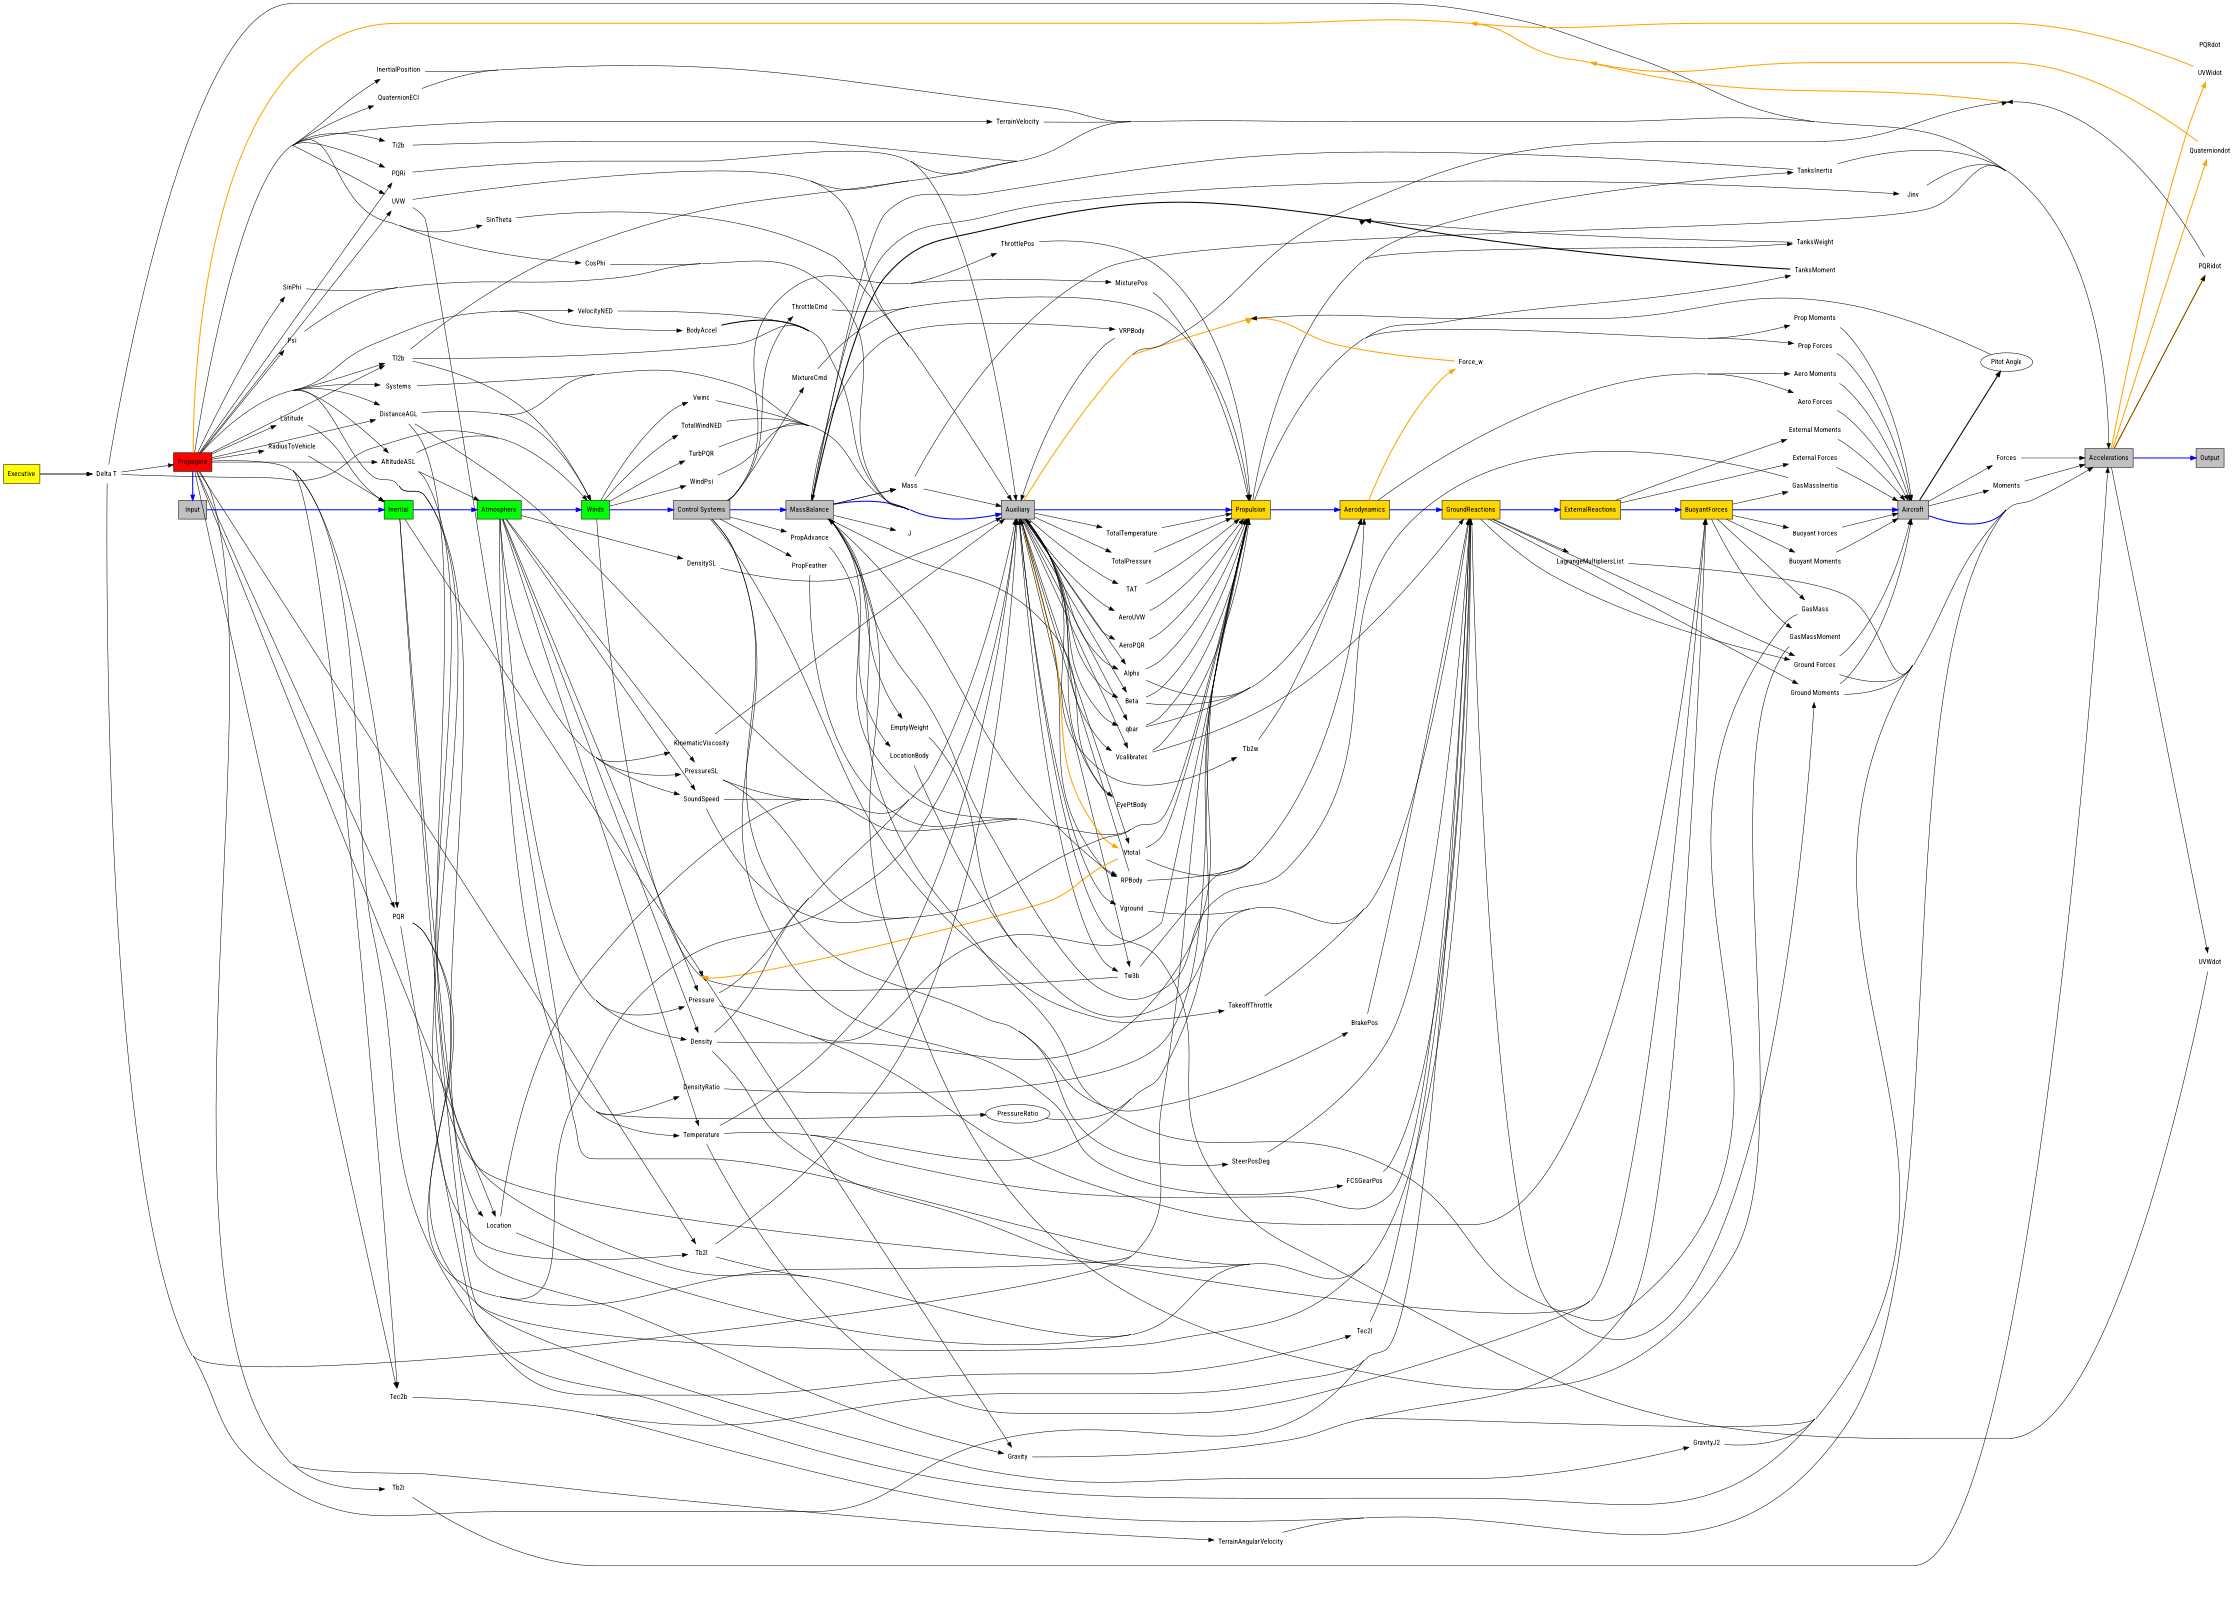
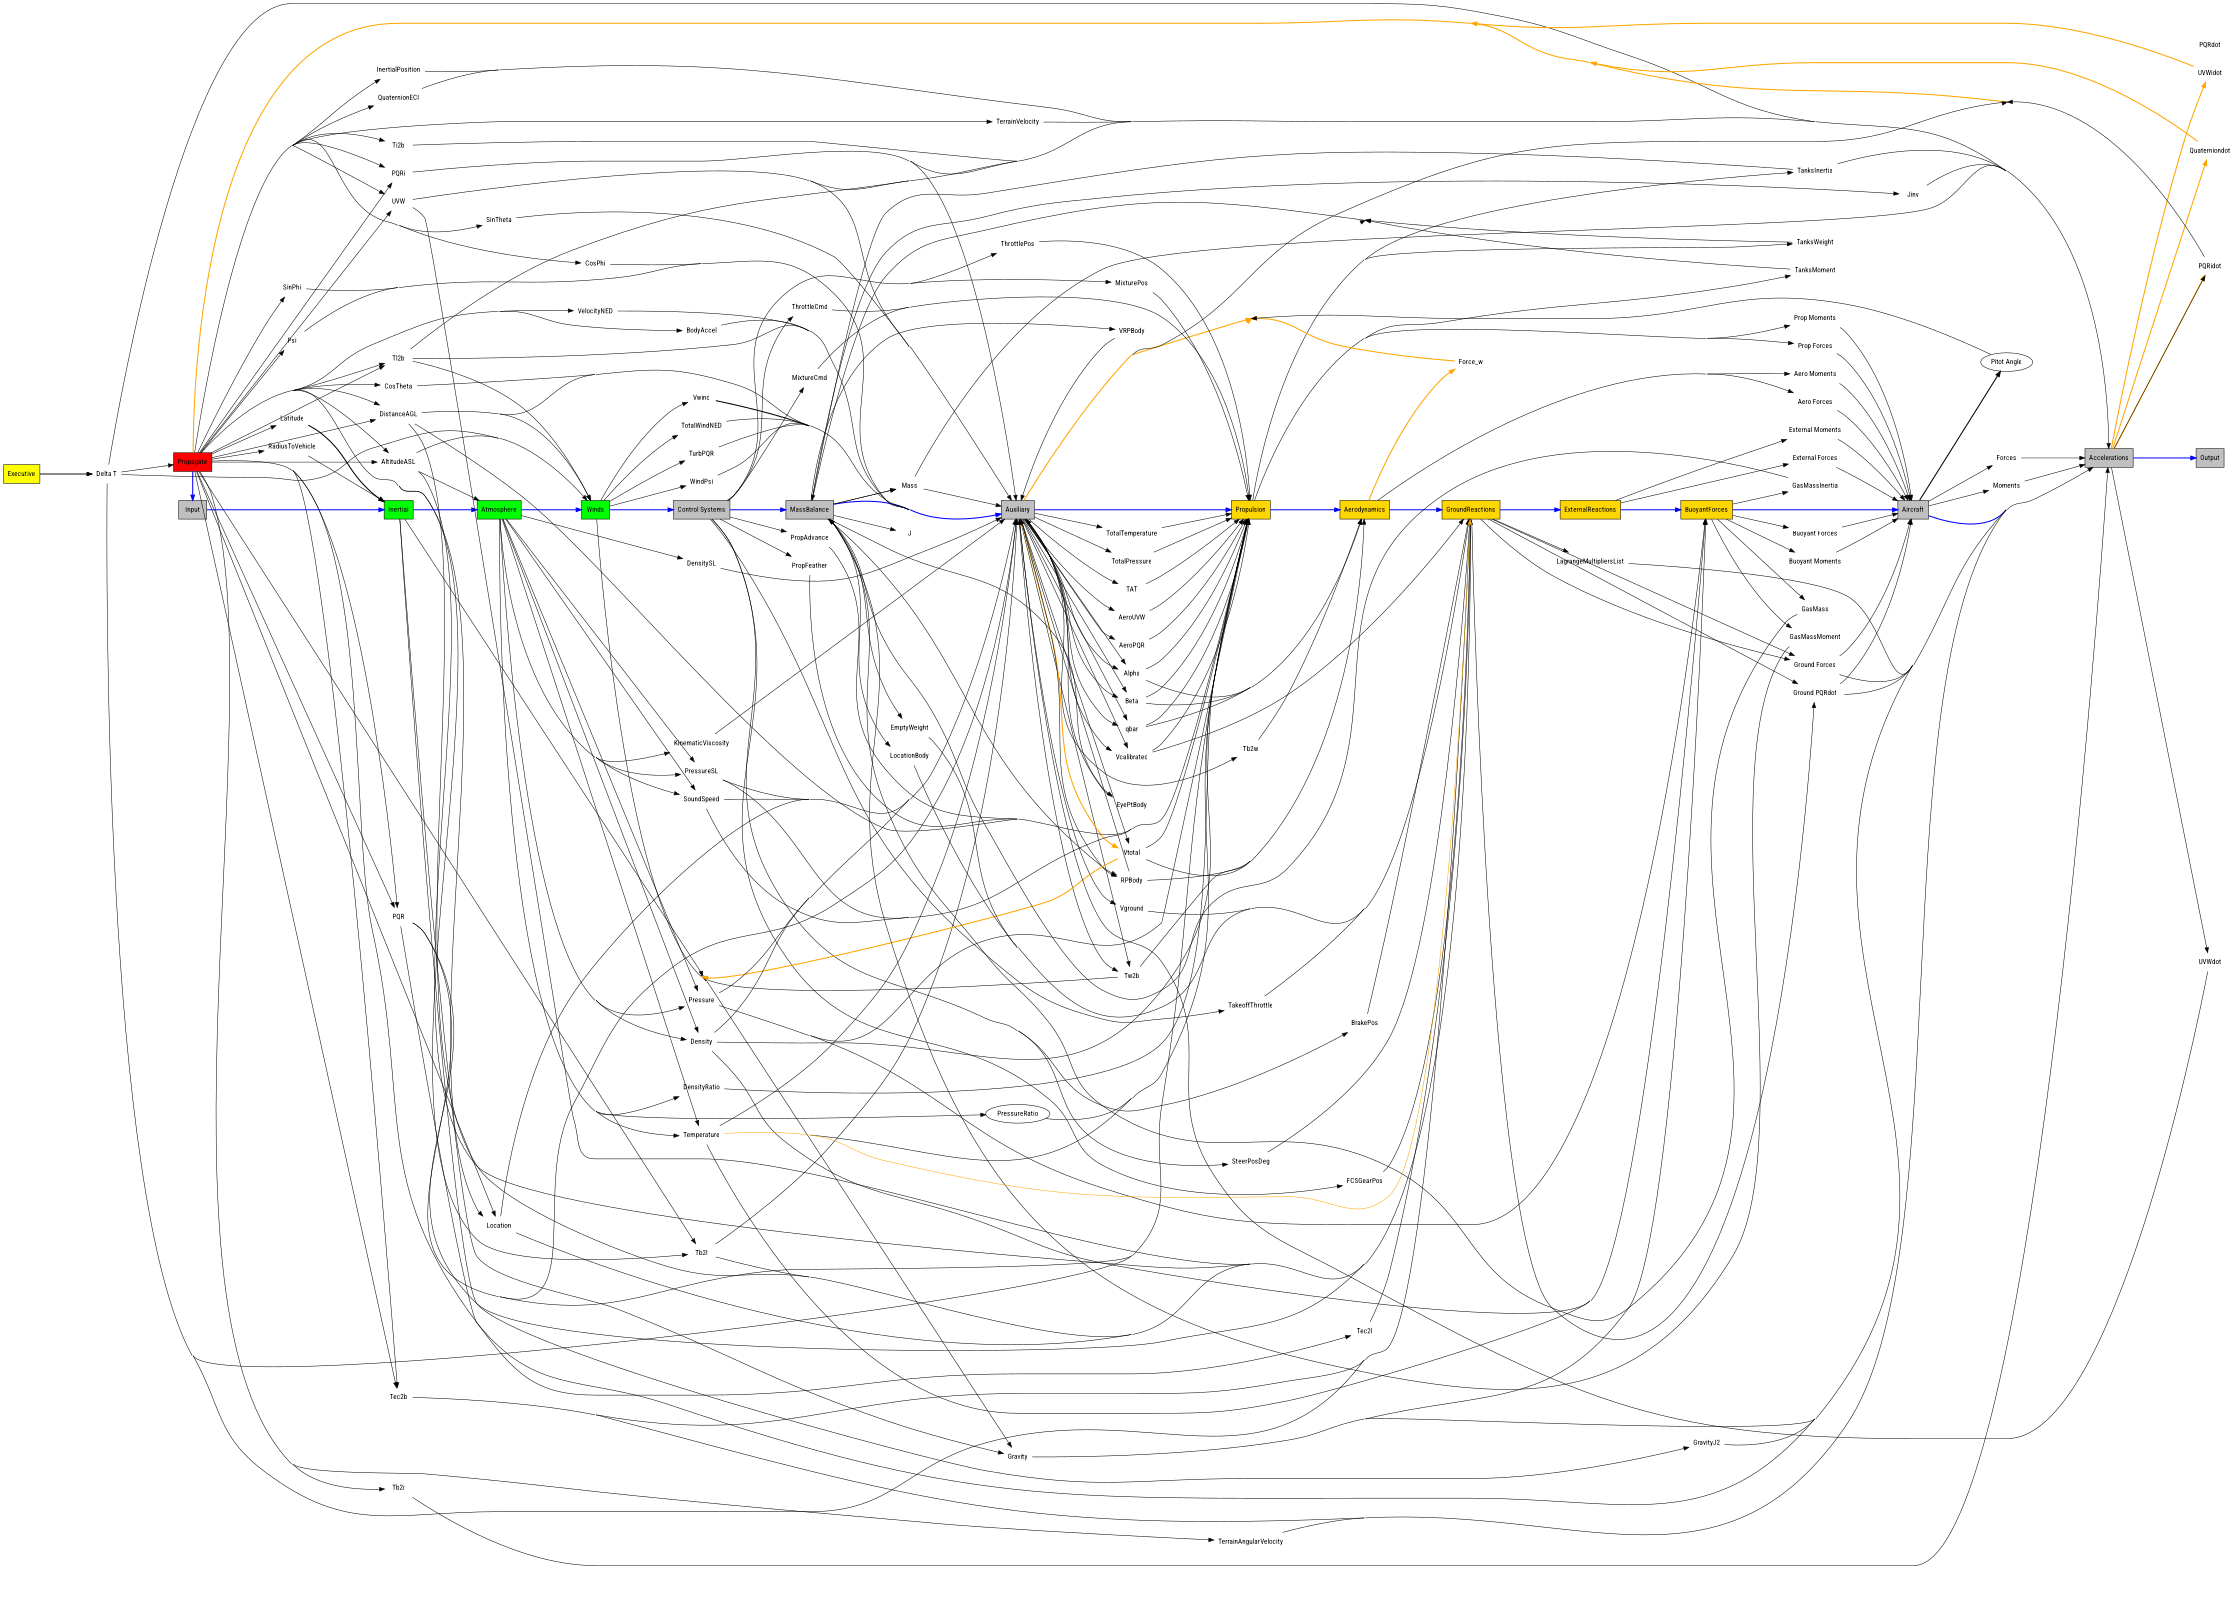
edge "TanksMoment" -> "MassBalance": style bold -> solid
edge "BodyAccel" -> "Auxiliary": style bold -> solid
node "Systems": label "Systems" -> "CosTheta"
edge "Vwind" -> "Auxiliary": style solid -> bold
edge "Latitude" -> "Inertial": style solid -> bold
node "Ground Moments": label "Ground Moments" -> "Ground PQRdot"
node "Tw3b": label "Tw3b" -> "Tw2b"
edge "Temperature" -> "GroundReactions": color black -> orange
